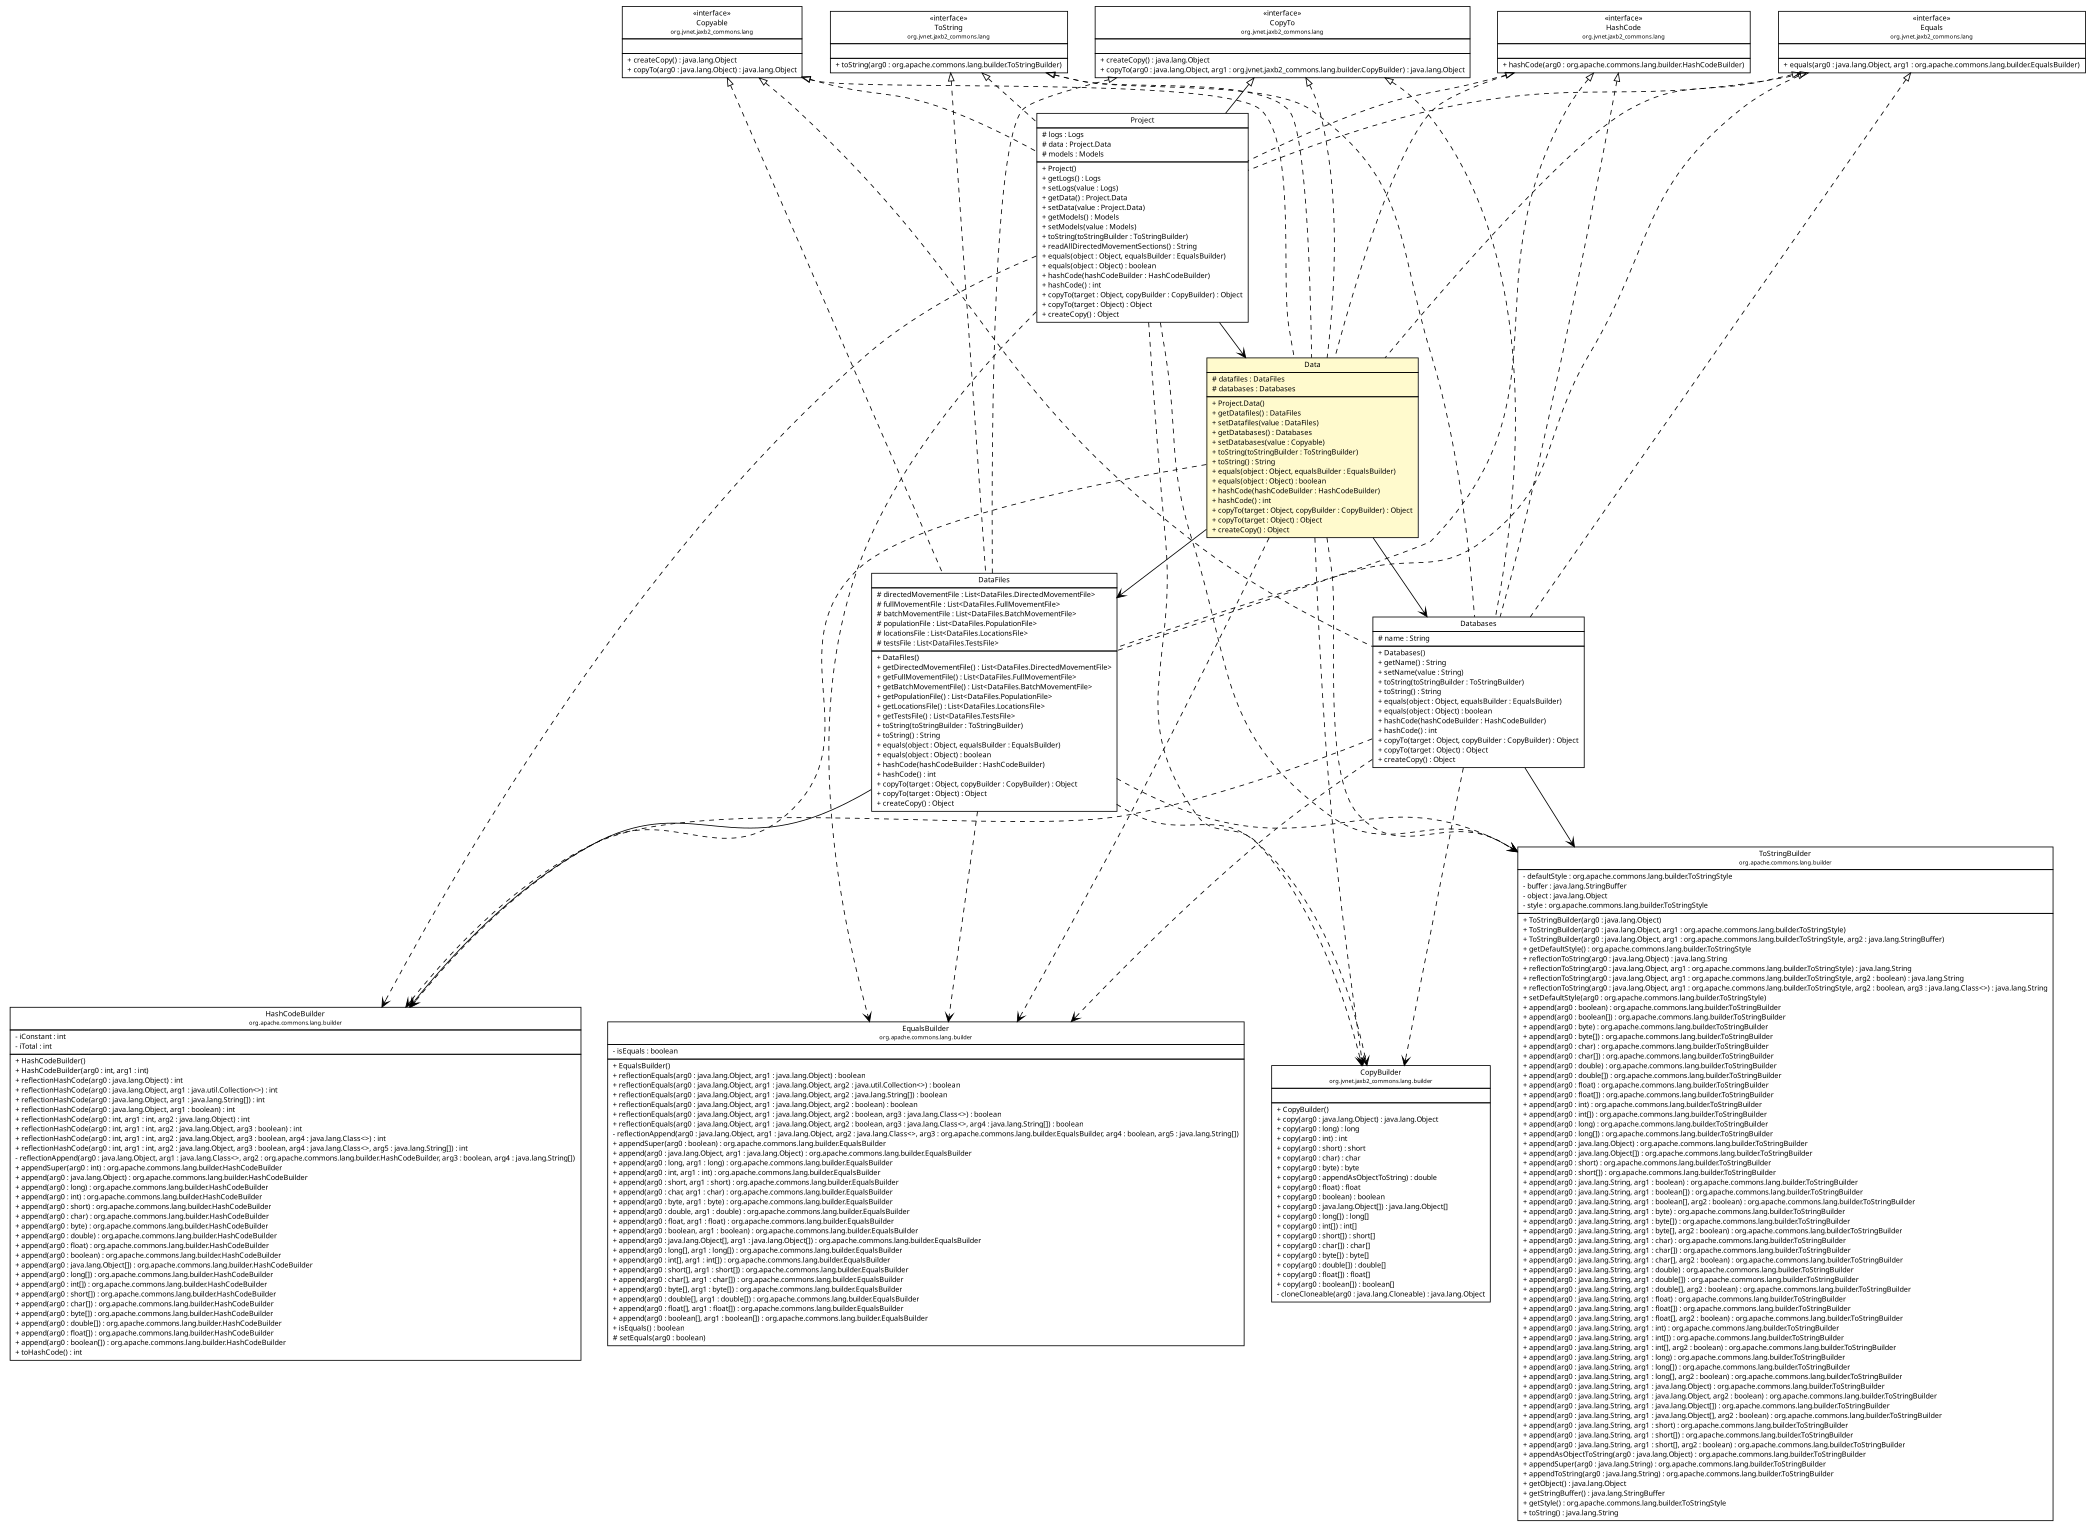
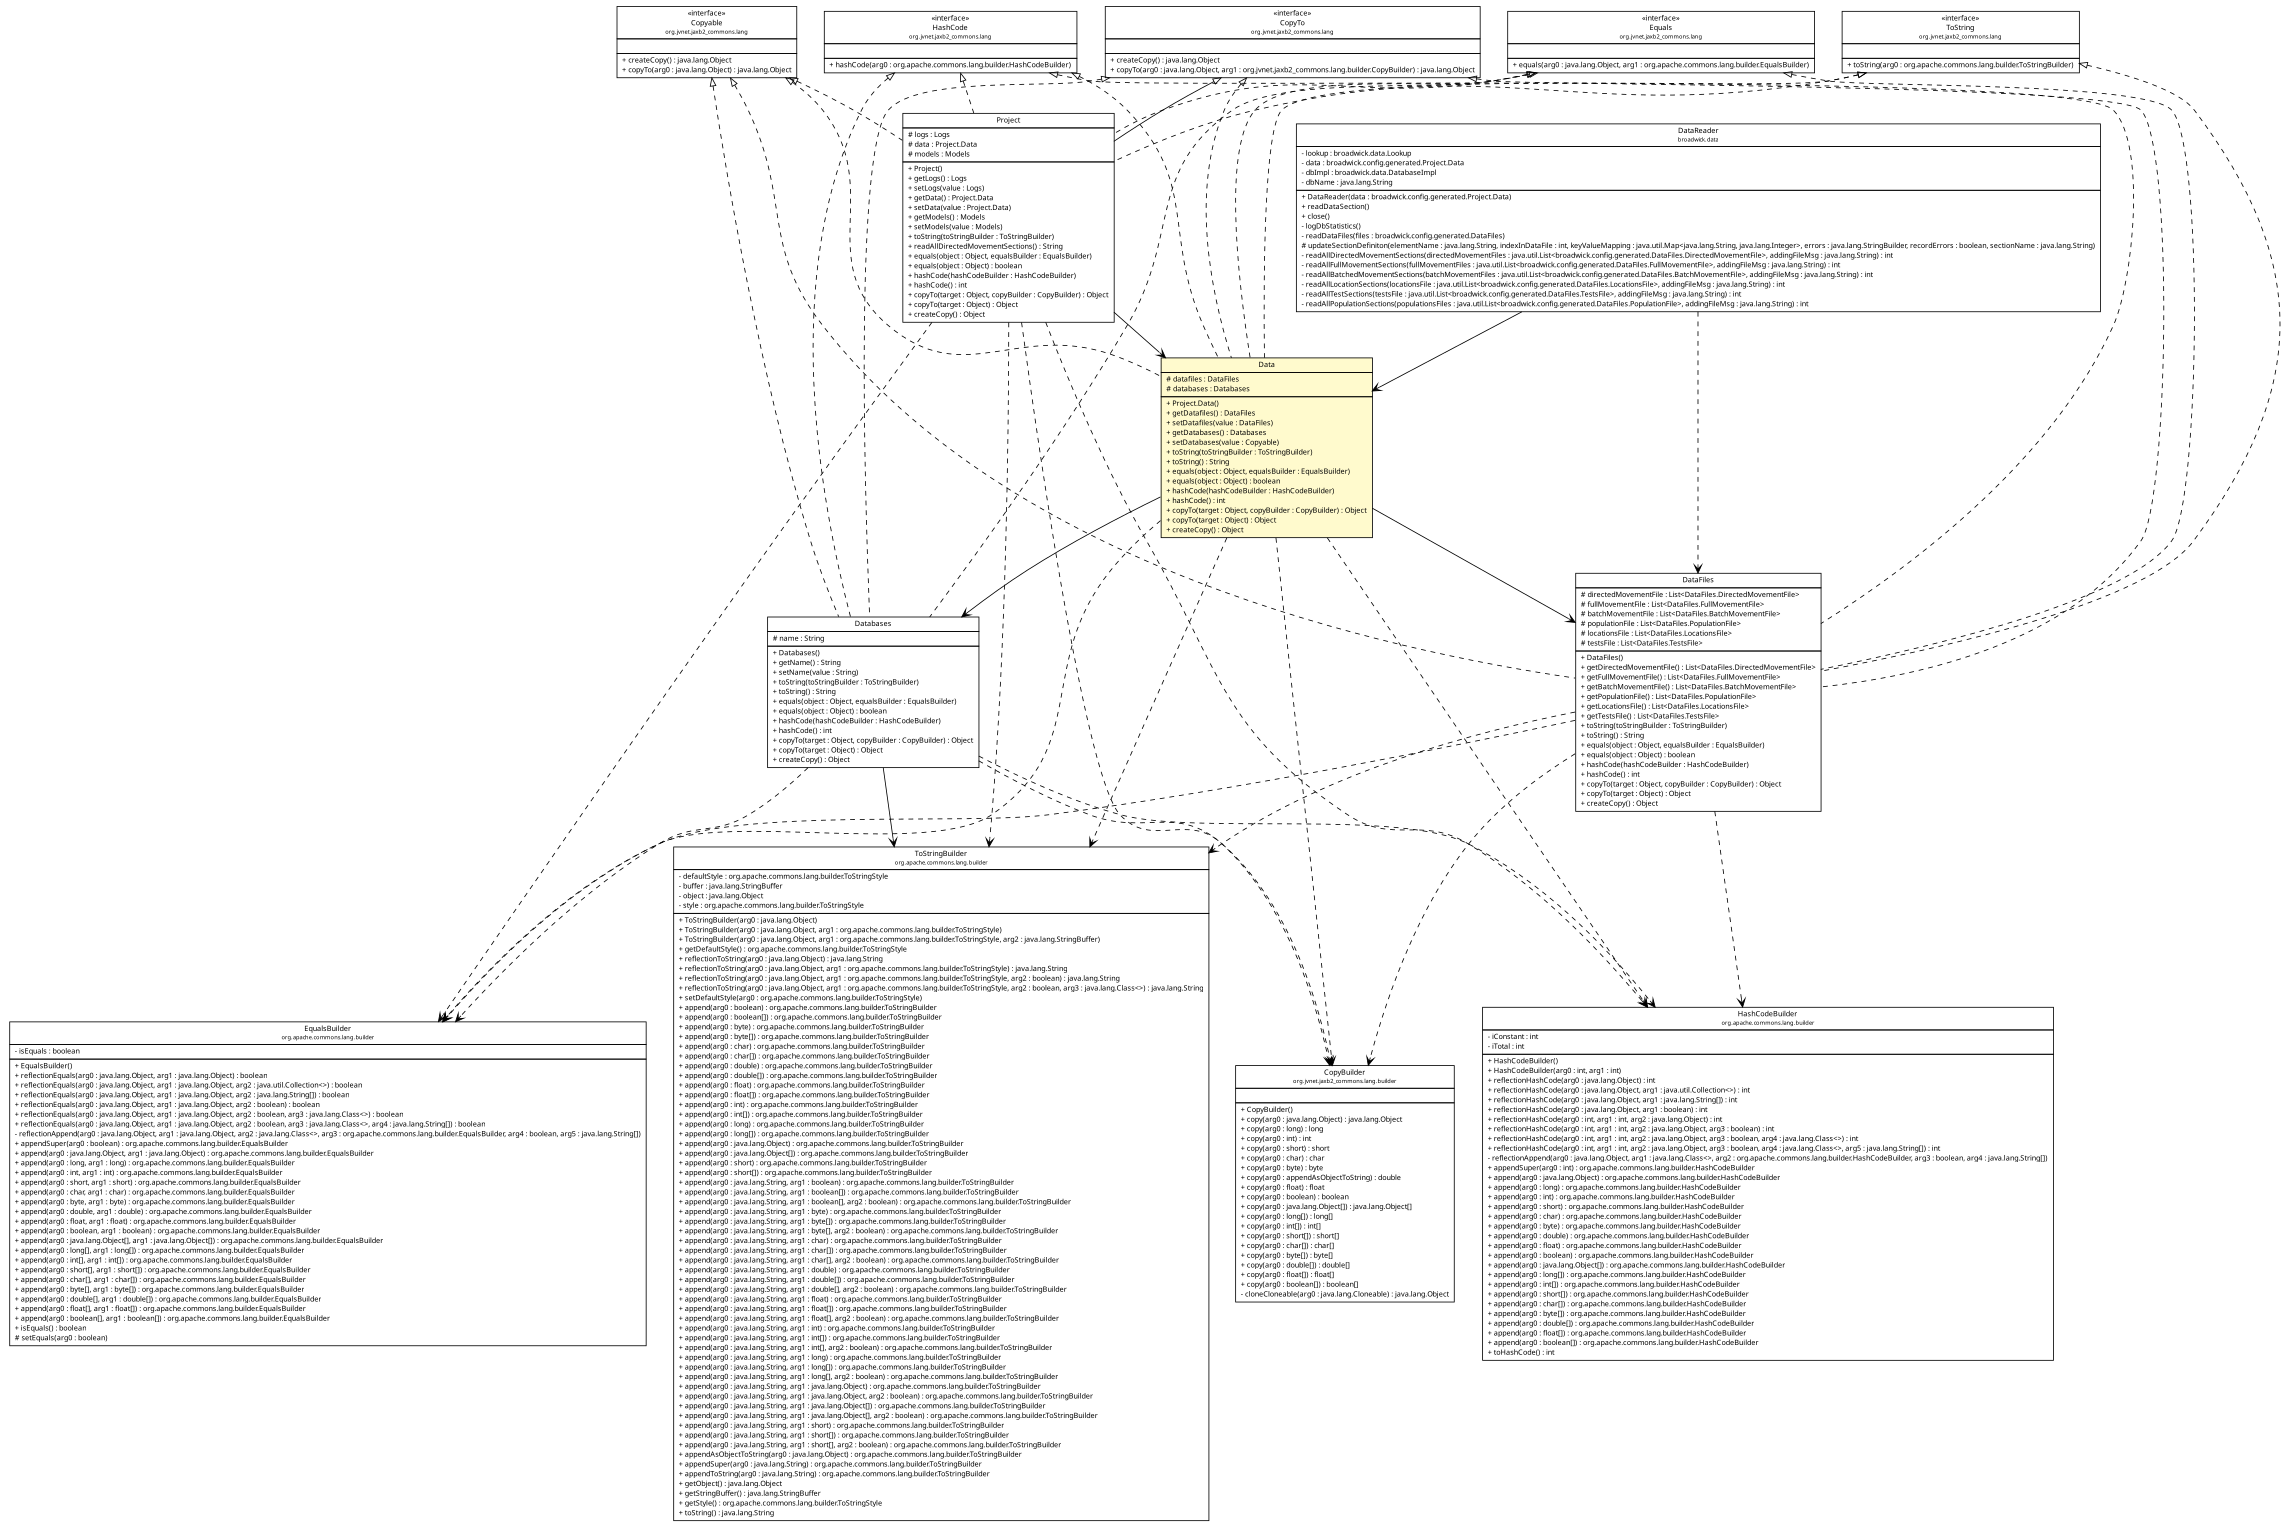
node "DataReader": added
edge "Databases" -> "ToString": removed
edge "DataFiles" -> "HashCodeBuilder": style solid -> dashed
